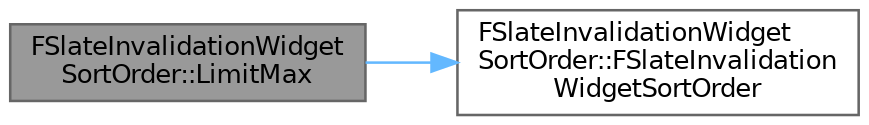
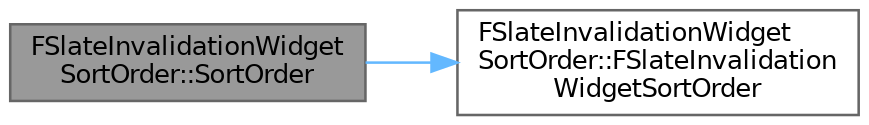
node "FSlateInvalidationWidget SortOrder::LimitMax": label "FSlateInvalidationWidget SortOrder::LimitMax" -> "FSlateInvalidationWidget SortOrder::SortOrder"
